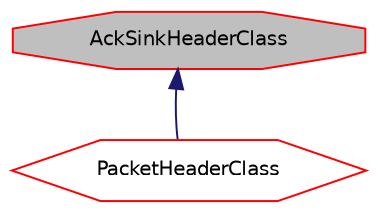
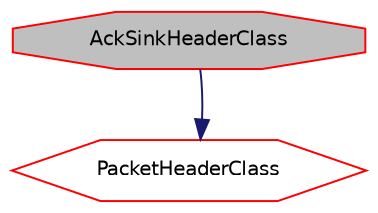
edge "PacketHeaderClass" -> "AckSinkHeaderClass": reversed
